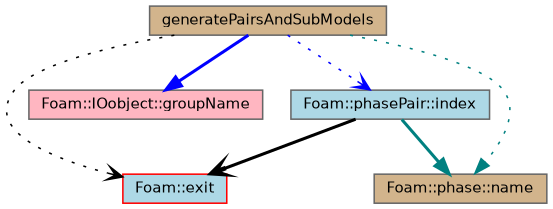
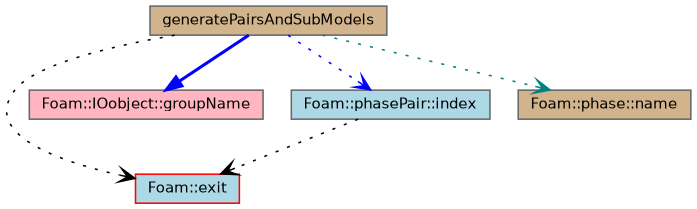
edge "generatePairsAndSubModels" -> "Foam::phase::name": arrowhead normal -> vee
edge "Foam::phasePair::index" -> "Foam::phase::name": removed
edge "Foam::phasePair::index" -> "Foam::exit": style bold -> dotted
